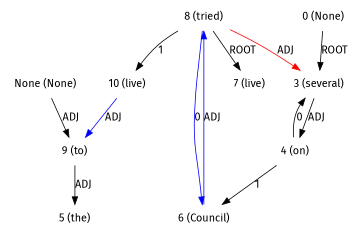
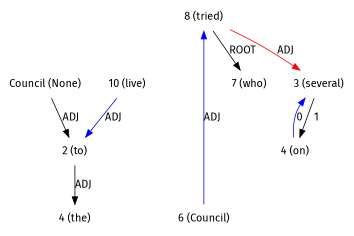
node "0 (None)": removed
edge "8 (tried)" -> "10 (live)": removed, label "1"
node "None (None)": label "None (None)" -> "Council (None)"
node "7 (live)": label "7 (live)" -> "7 (who)"
edge "8 (tried)" -> "6 (Council)": removed, label "0"
edge "3 (several)" -> "4 (on)": label "ADJ" -> "1"
edge "4 (on)" -> "3 (several)": color black -> blue
node "9 (to)": label "9 (to)" -> "2 (to)"
edge "4 (on)" -> "6 (Council)": removed, label "1"
node "5 (the)": label "5 (the)" -> "4 (the)"
